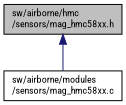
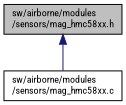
node "sw/airborne/hmc /sensors/mag_hmc58xx.h": label "sw/airborne/hmc /sensors/mag_hmc58xx.h" -> "sw/airborne/modules /sensors/mag_hmc58xx.h"
